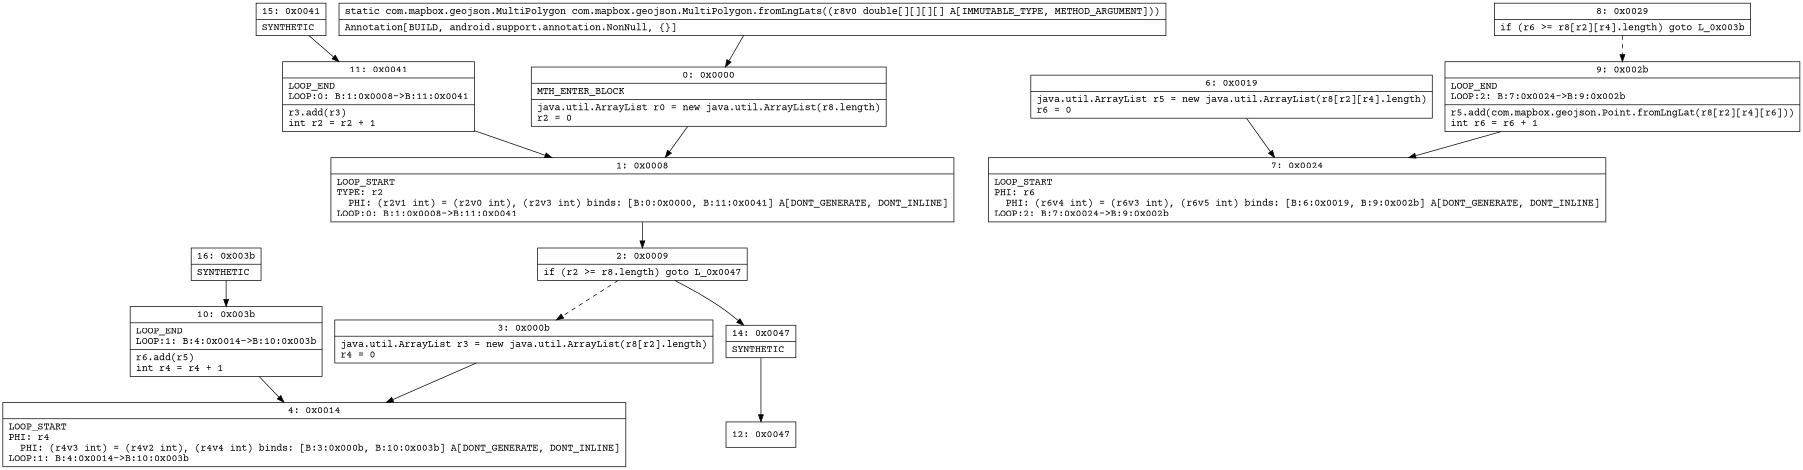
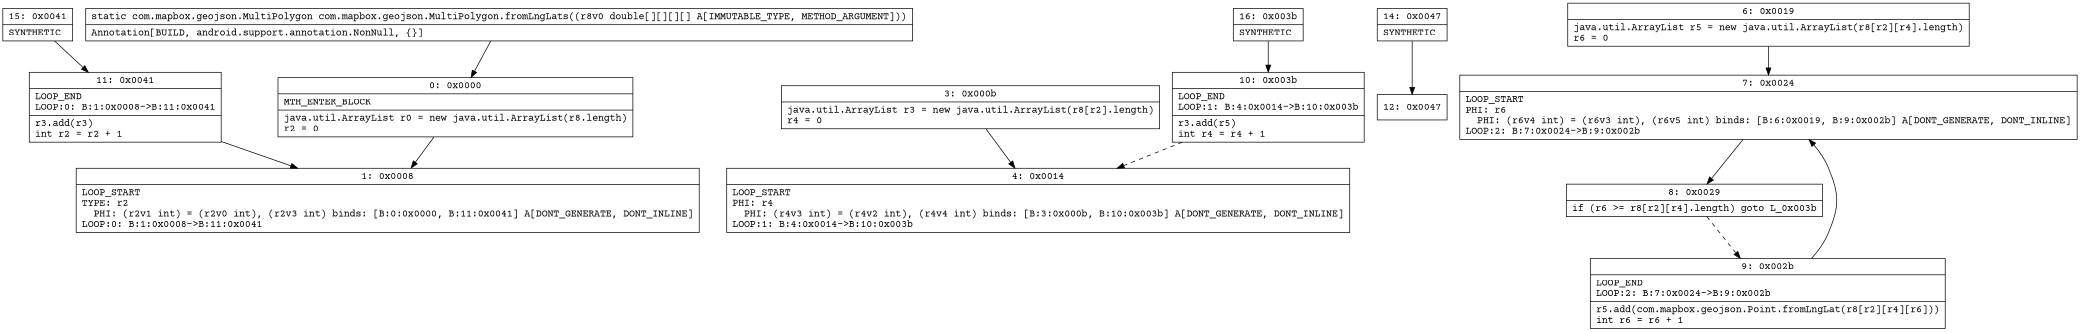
edge "7: 0x0024" -> "8: 0x0029": added
node "2: 0x0009": removed
node "10: 0x003b": text "r6.add(r5)" -> "r3.add(r5)"
edge "10: 0x003b" -> "4: 0x0014": style solid -> dashed
